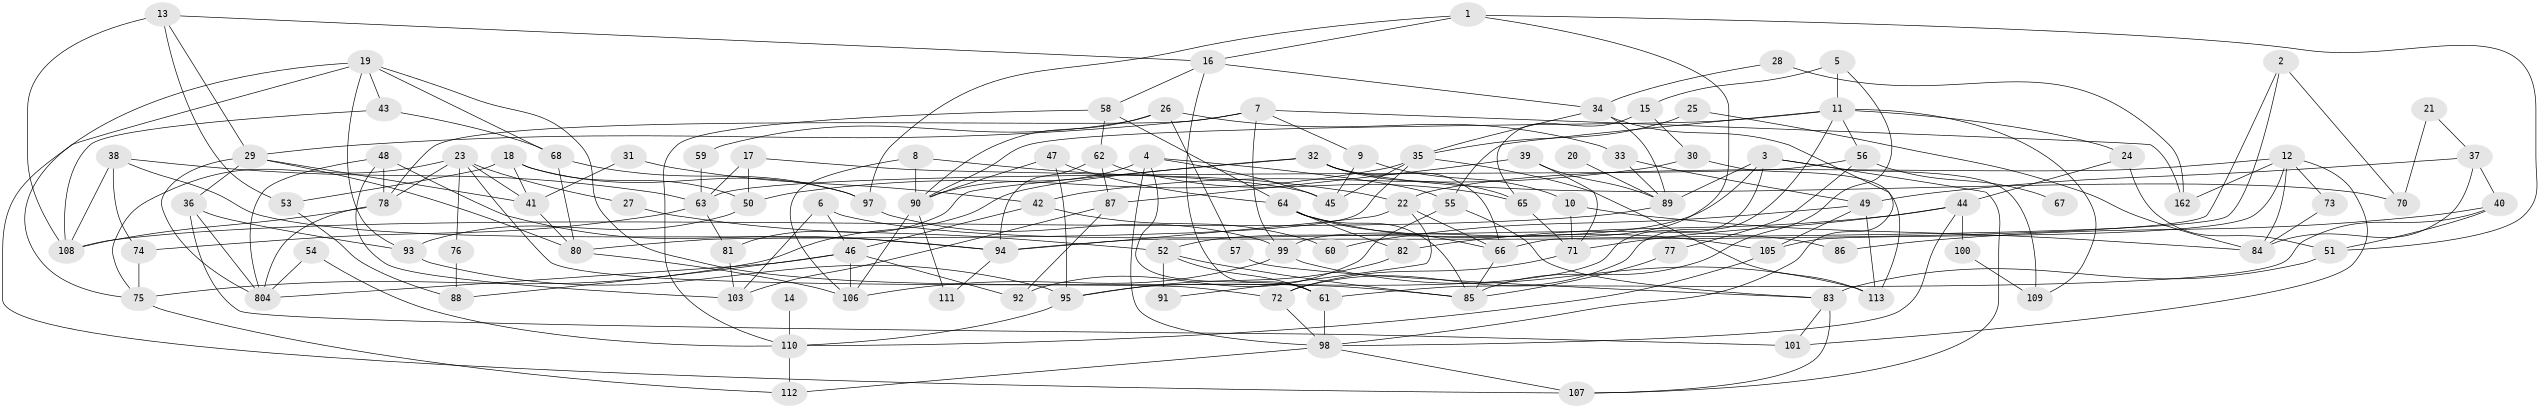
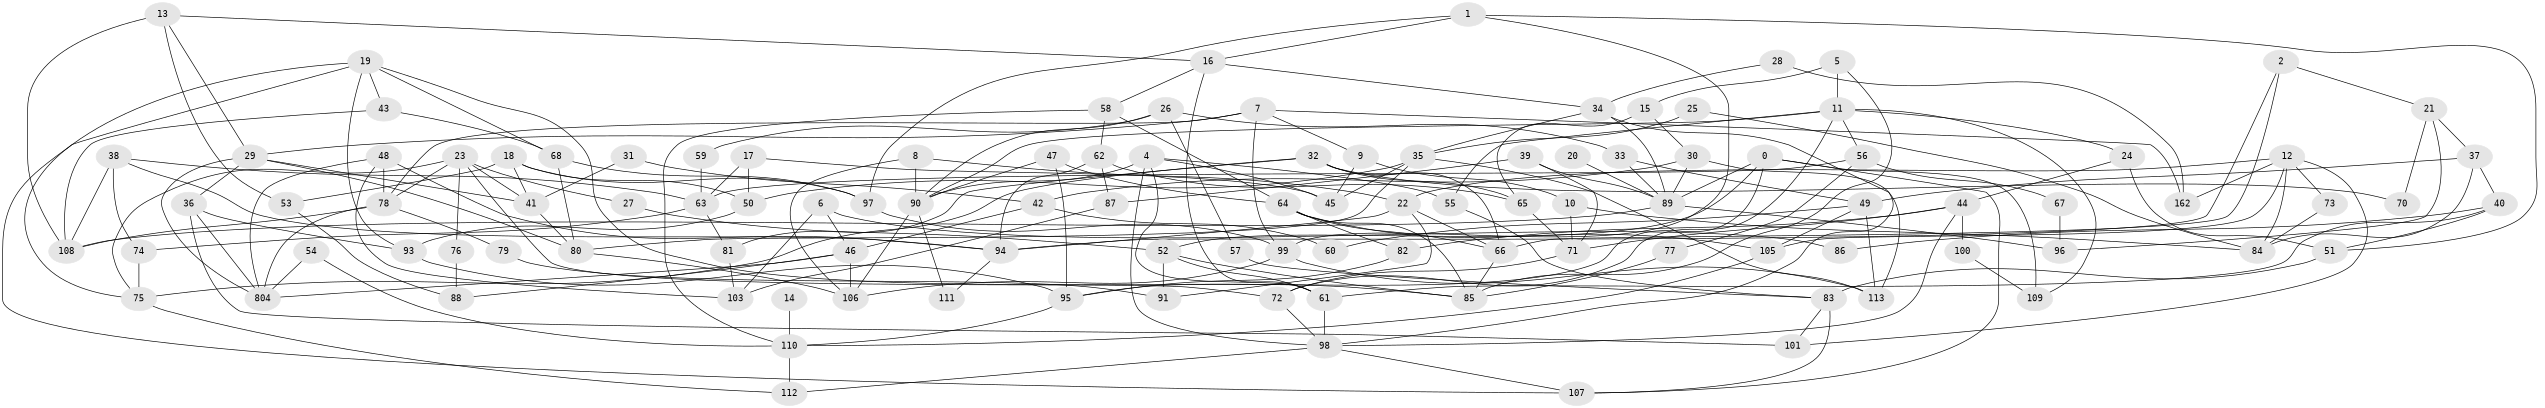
edge "2" -- "70": now "2" -- "21"
node "3": label "3" -> "0"
edge "30" -- "89": added
node "79": added
node "96": added
node "92": removed
